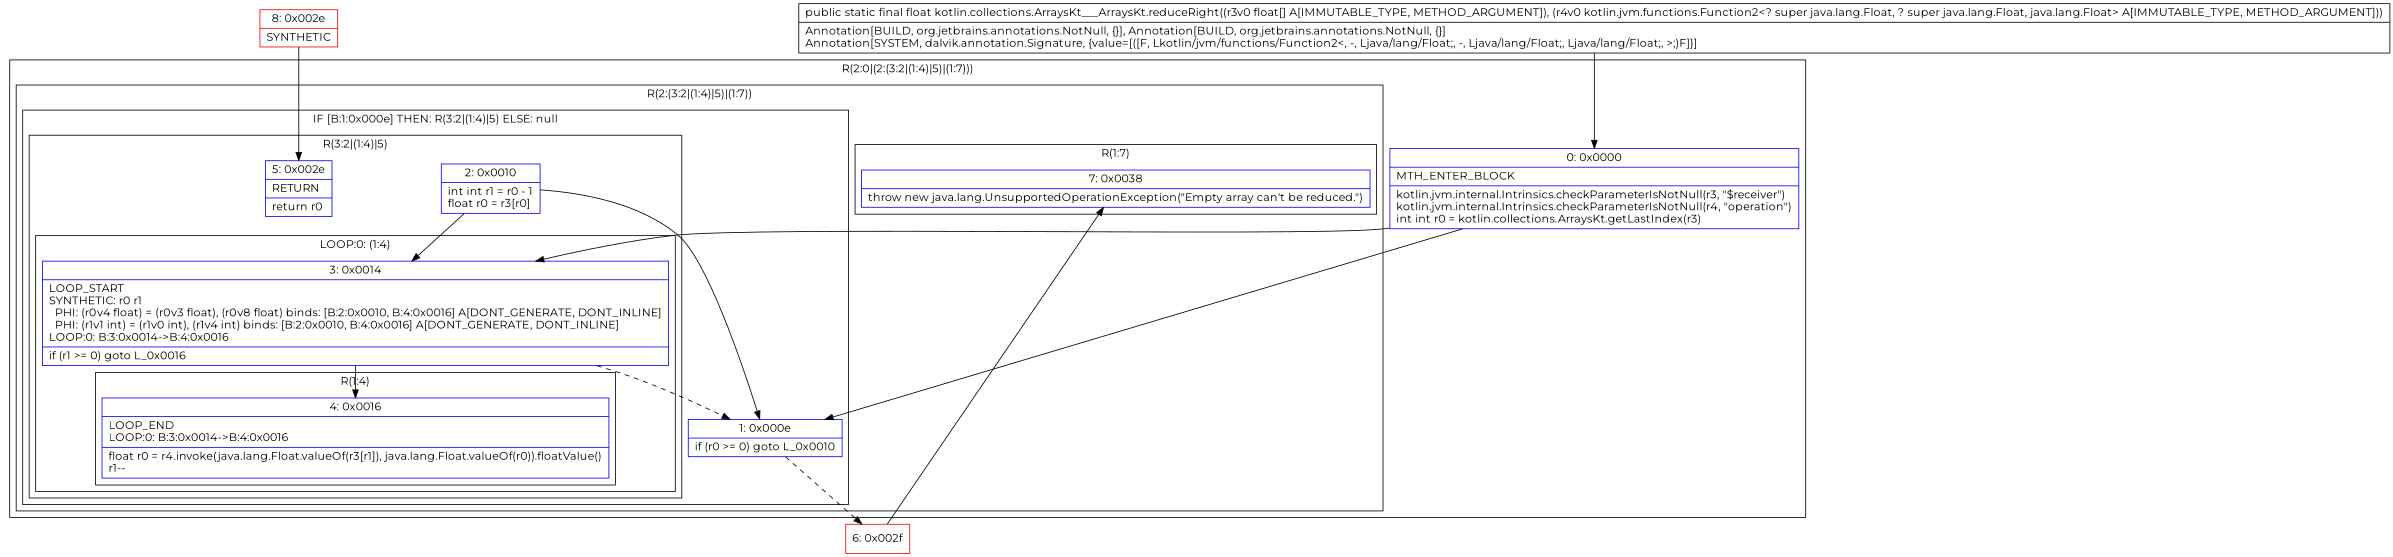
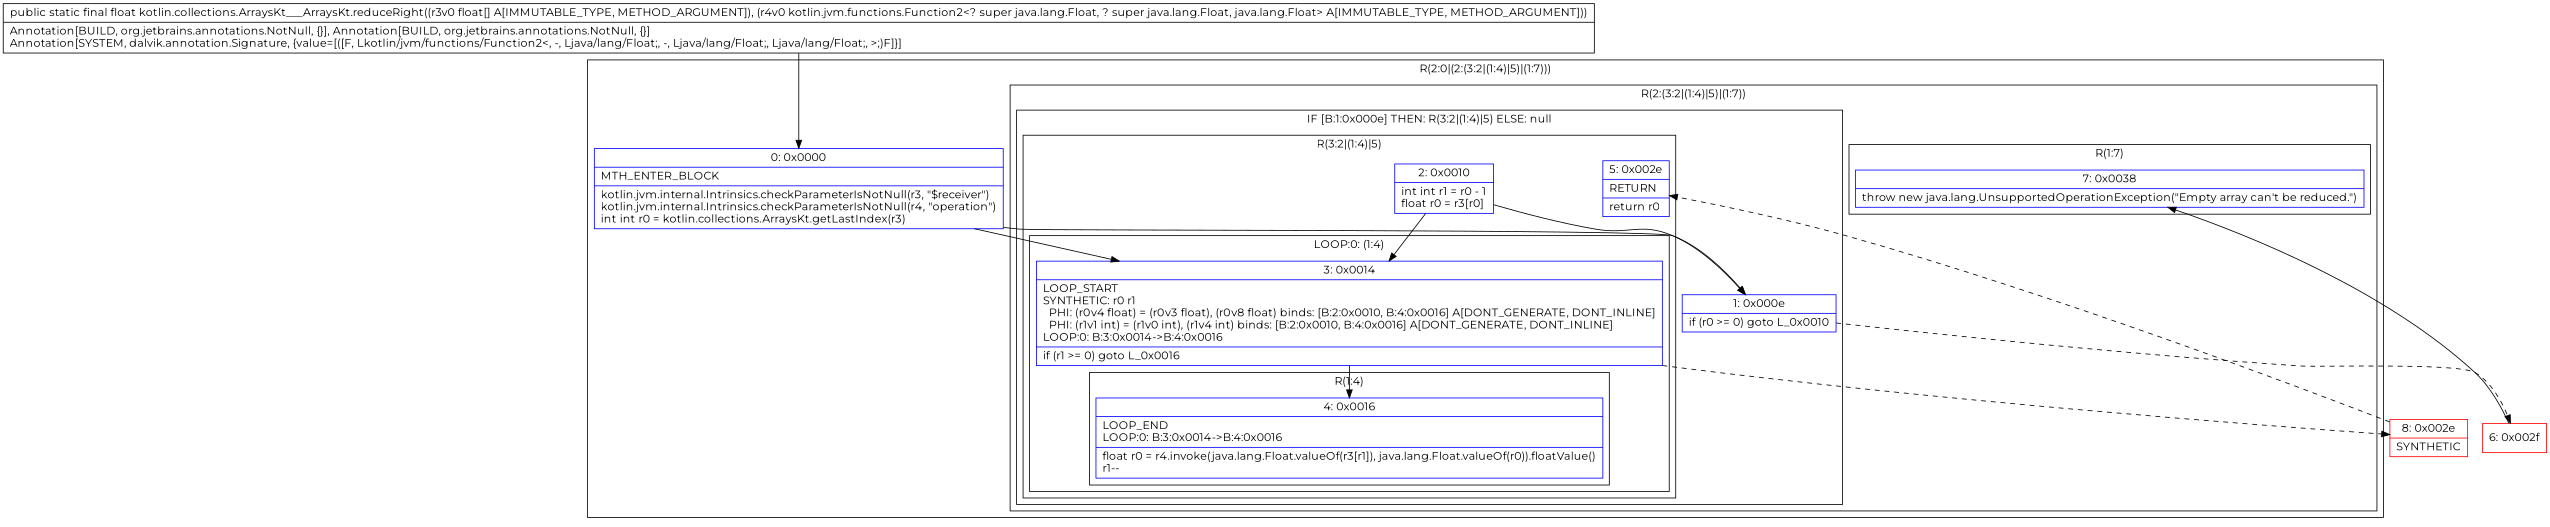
edge "8: 0x002e" -> "5: 0x002e": style solid -> dashed
edge "3: 0x0014" -> "1: 0x000e": now "3: 0x0014" -> "8: 0x002e"
